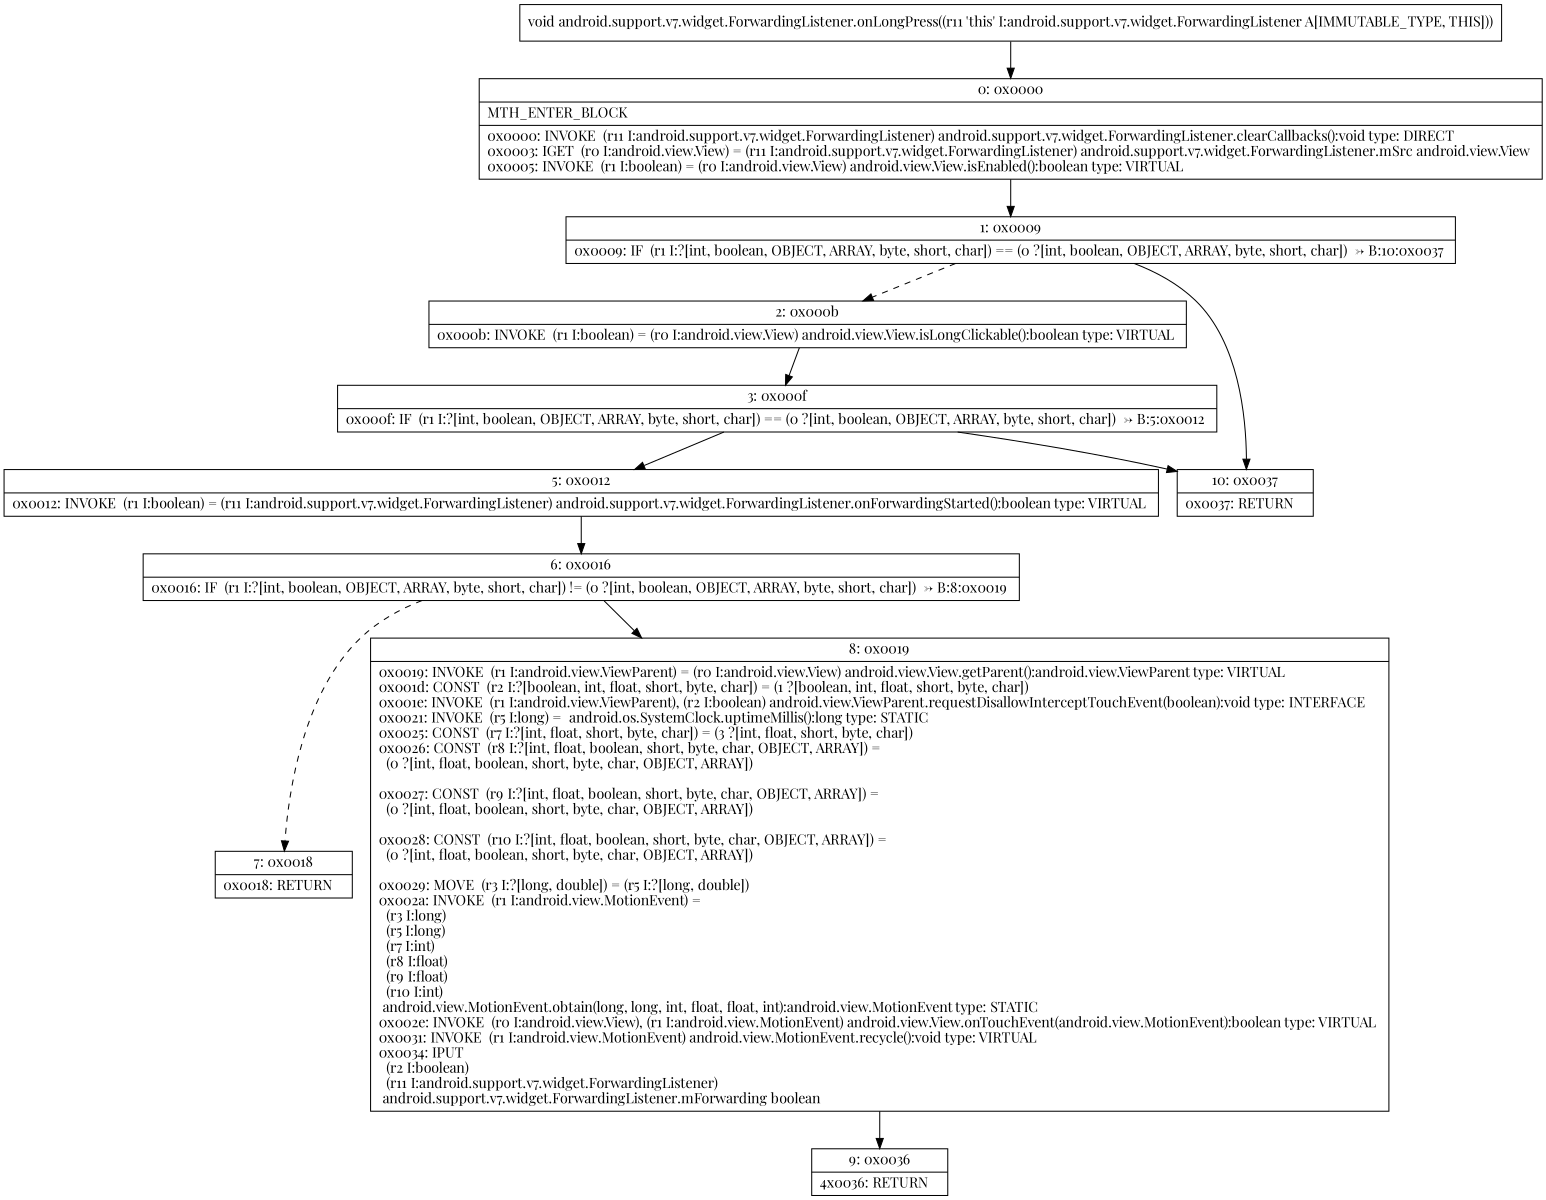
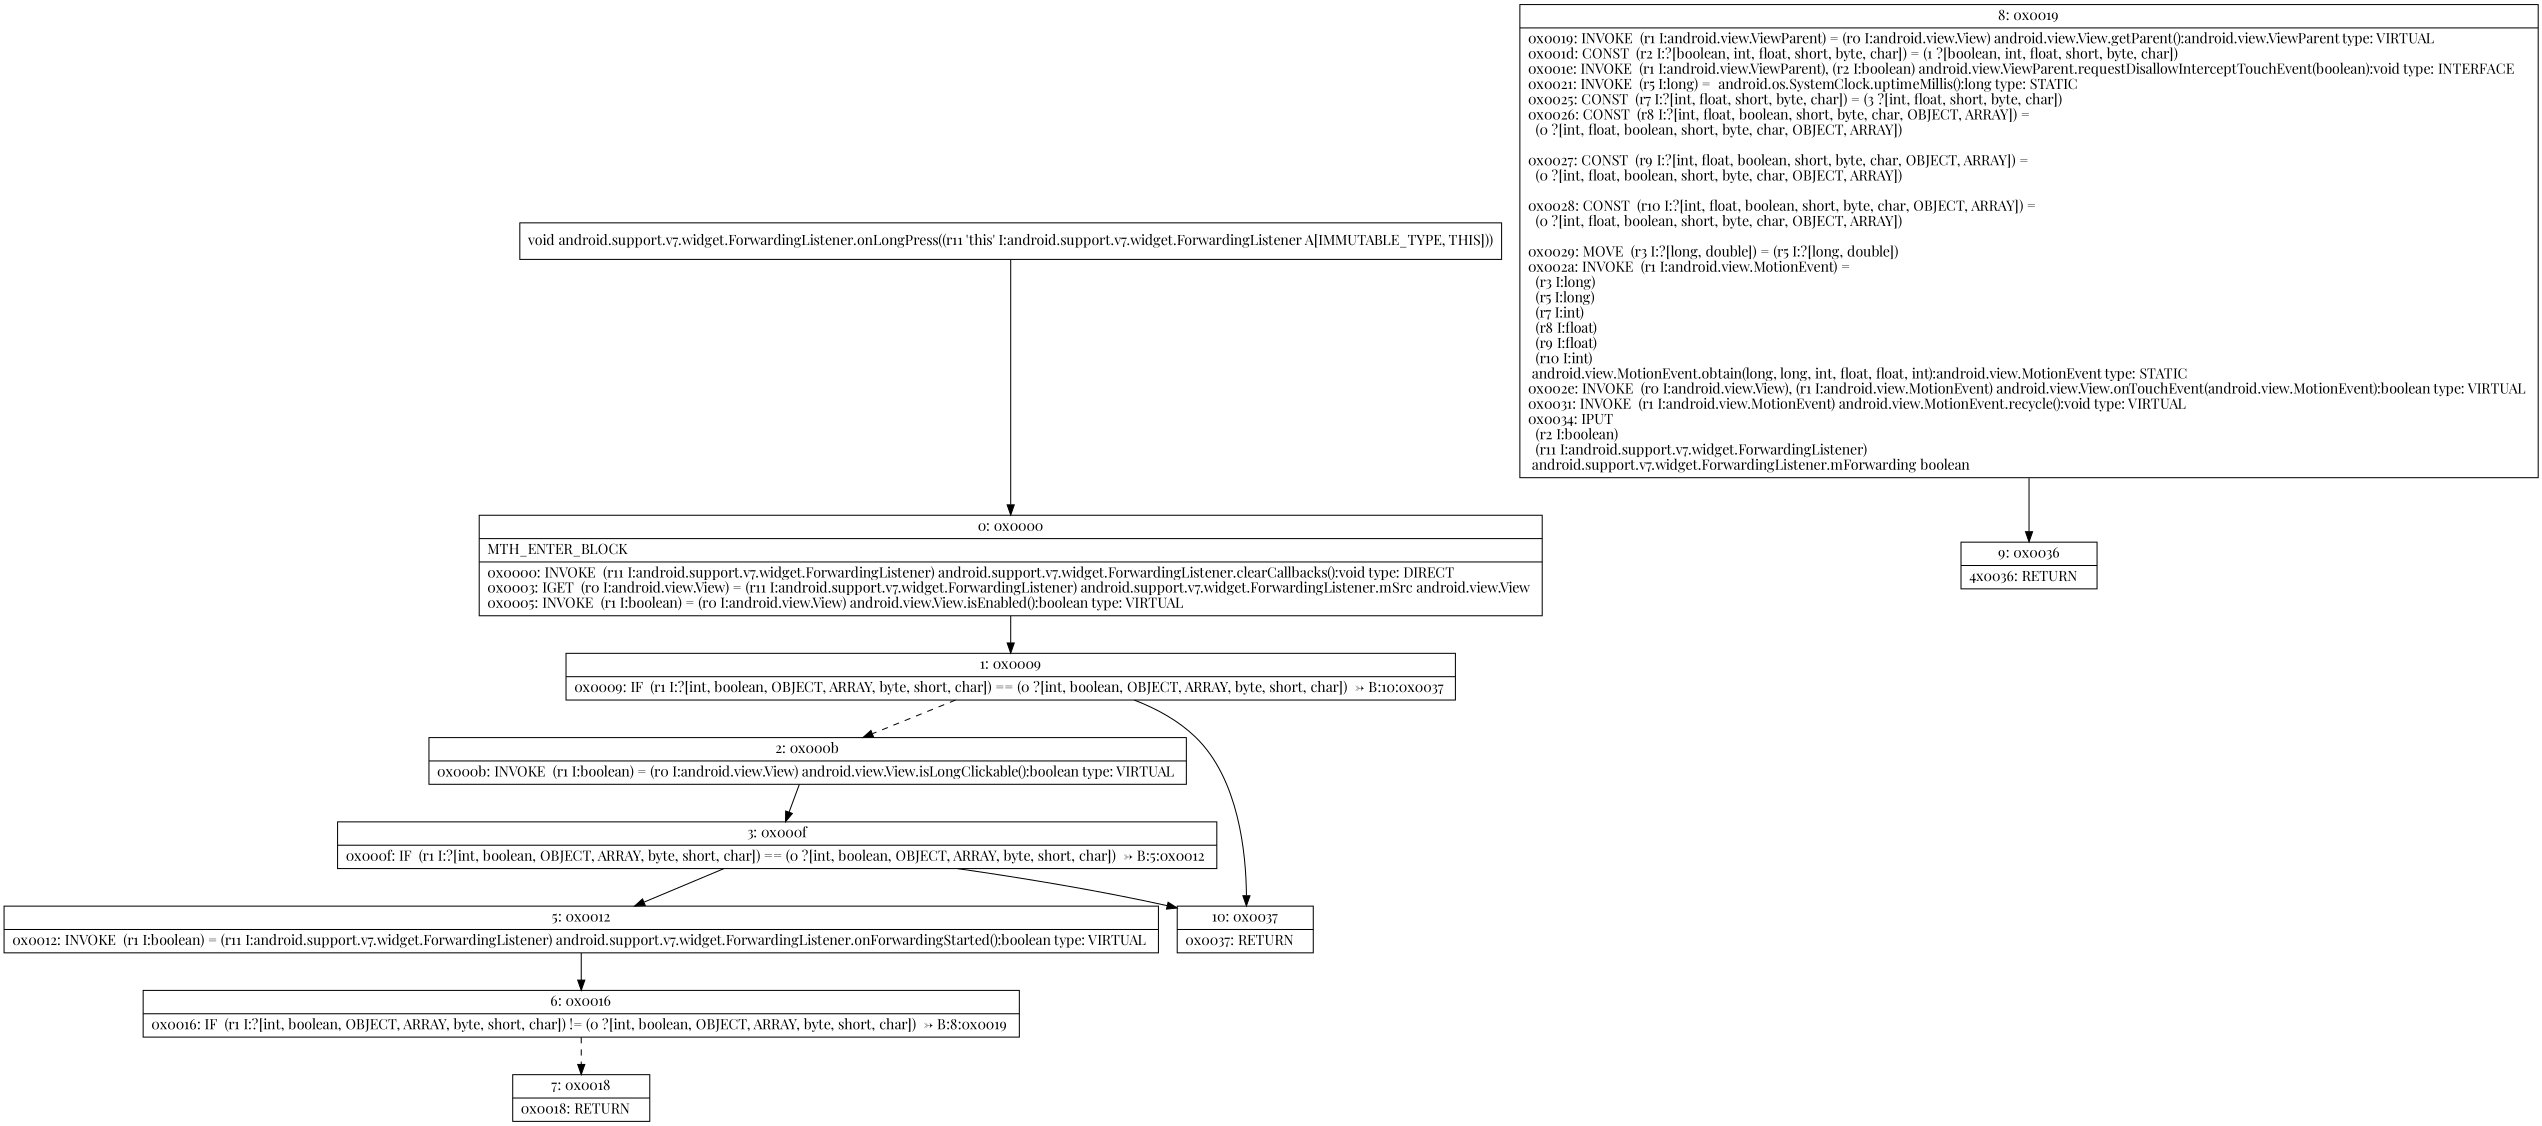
edge "6: 0x0016" -> "8: 0x0019": removed
